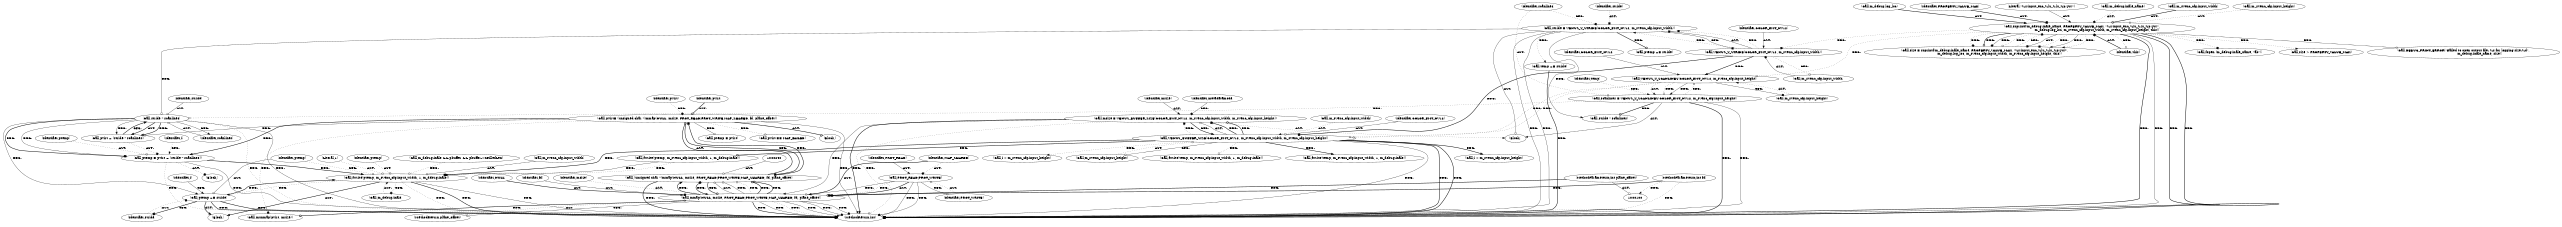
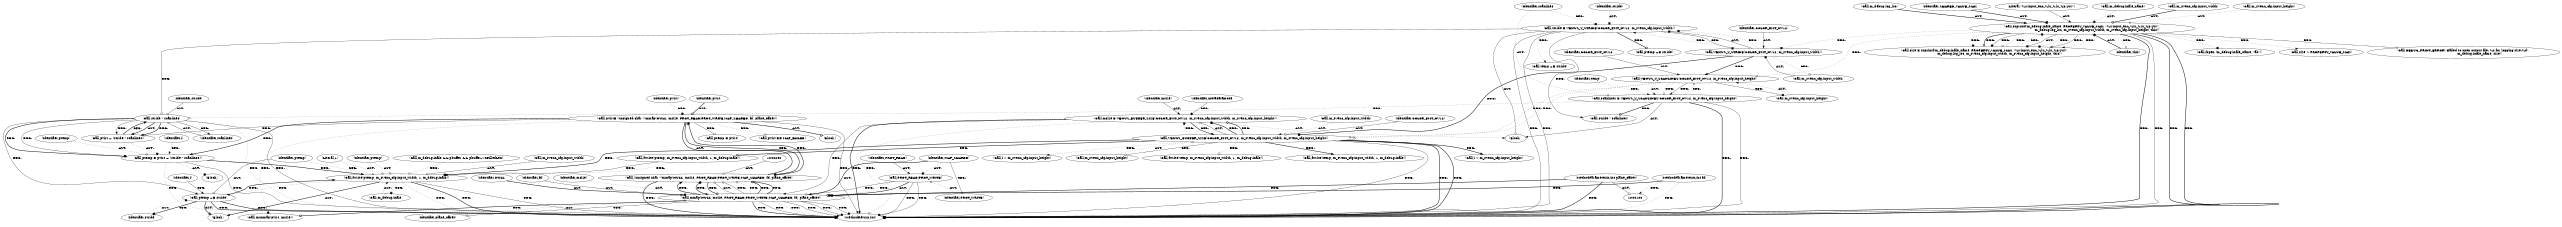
node "(Identifier,PROPERTY_VALUE_MAX)": label "(Identifier,PROPERTY_VALUE_MAX)" -> "(Identifier,SHARED_VALUE_MAX)"
edge "(Call,PROT_READ|PROT_WRITE)" -> "(Identifier,PROT_WRITE)": now "(Identifier,MAP_SHARED)" -> "(Identifier,PROT_WRITE)"
edge "(Call,temp += stride)" -> "(MethodReturn,int)": now "(MethodParameterIn,int plane_offset)" -> "(MethodReturn,int)"
node "(MethodReturn,plane_offset)": label "(MethodReturn,plane_offset)" -> "(Identifier,plane_offset)"
